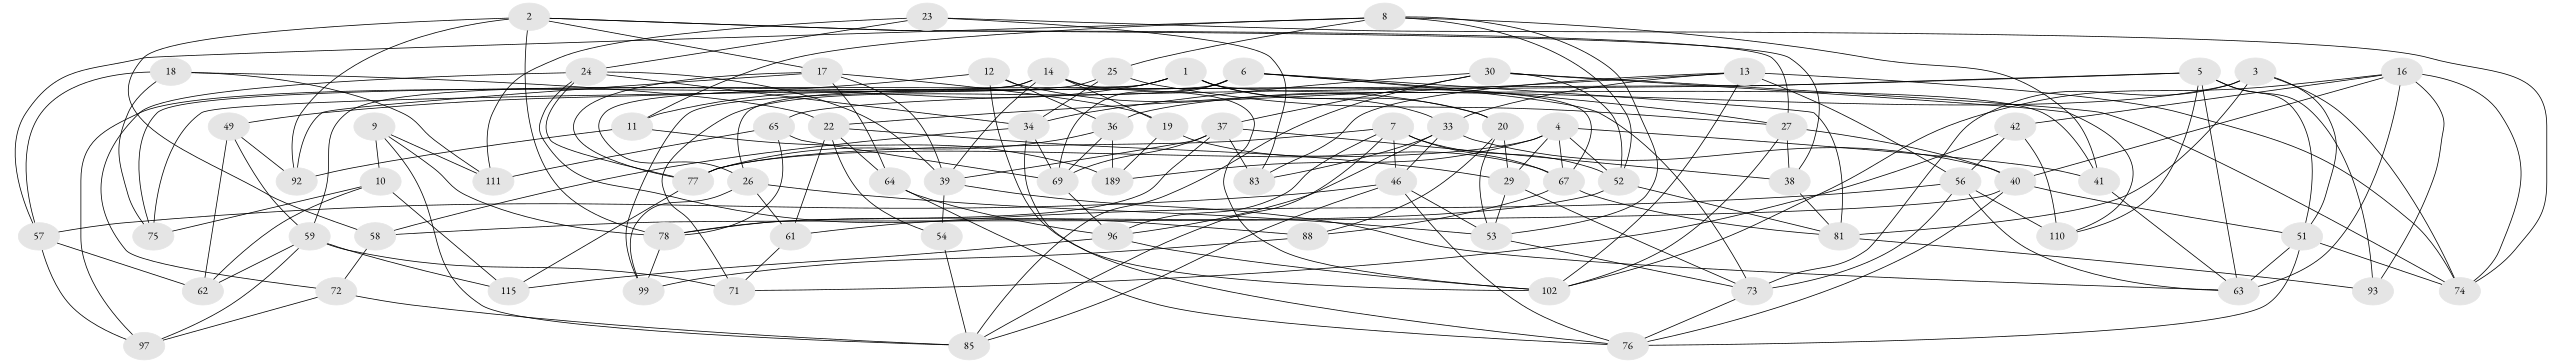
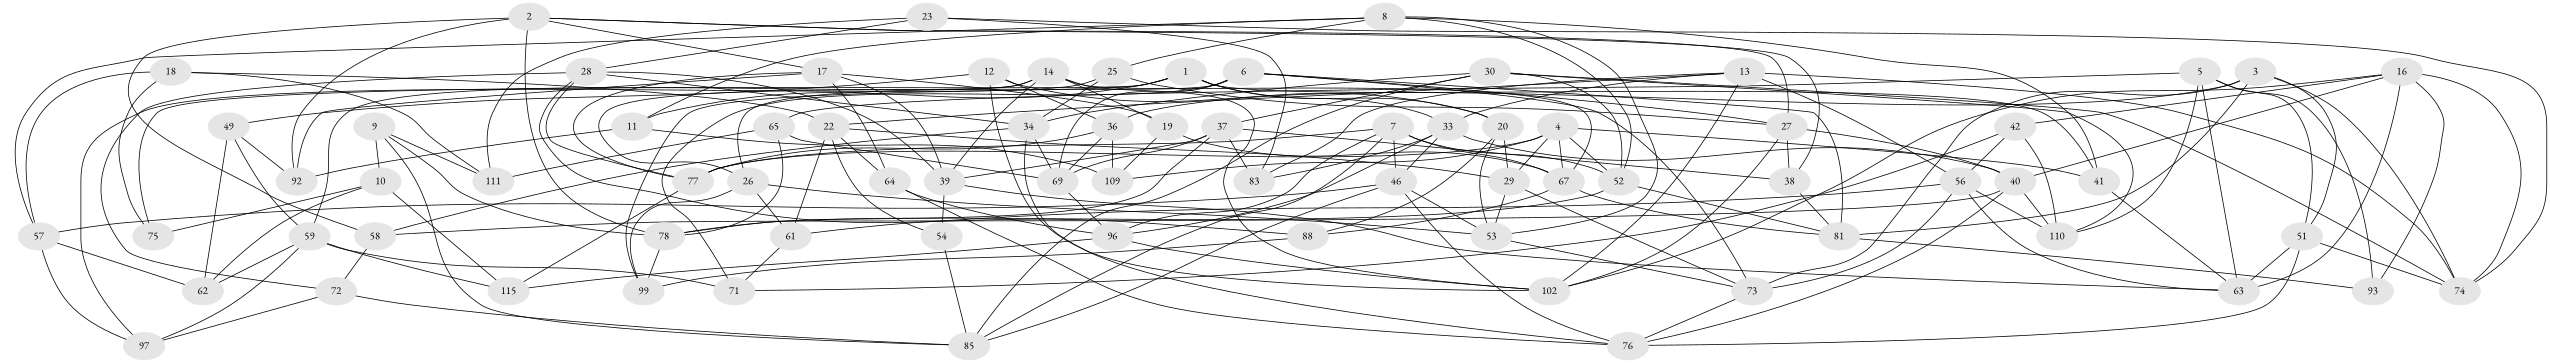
node "24": label "24" -> "28"
edge "5" -- "75": removed
node "189": label "189" -> "109"
edge "40" -- "51": now "40" -- "110"
